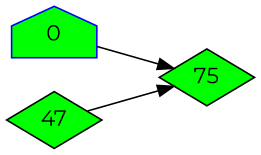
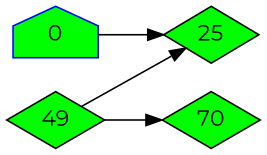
node "75": label "75" -> "25"
node "47": label "47" -> "49"
node "70": added
